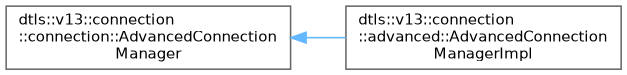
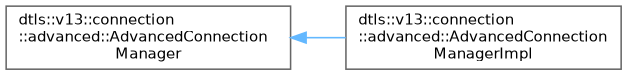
node "dtls::v13::connection ::connection::AdvancedConnection Manager": label "dtls::v13::connection ::connection::AdvancedConnection Manager" -> "dtls::v13::connection ::advanced::AdvancedConnection Manager"
